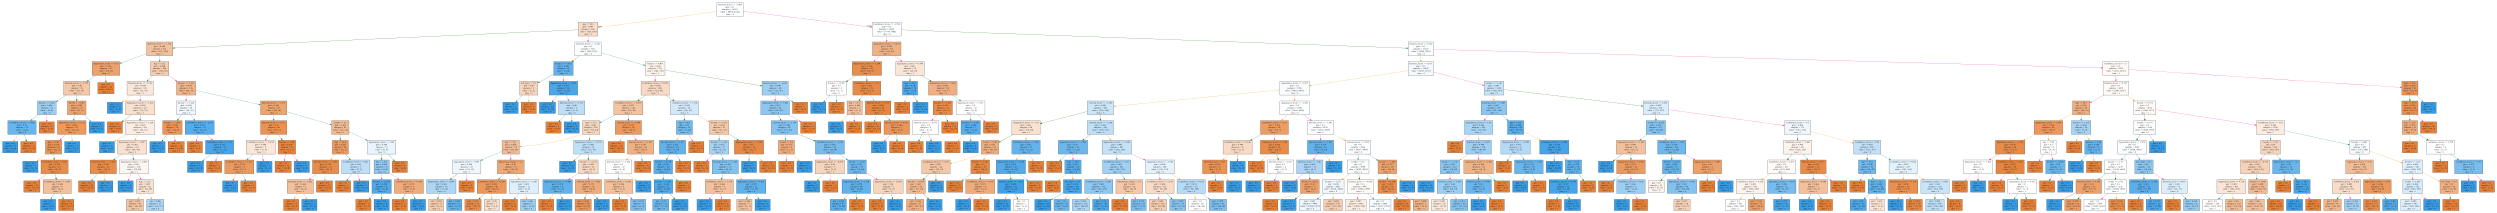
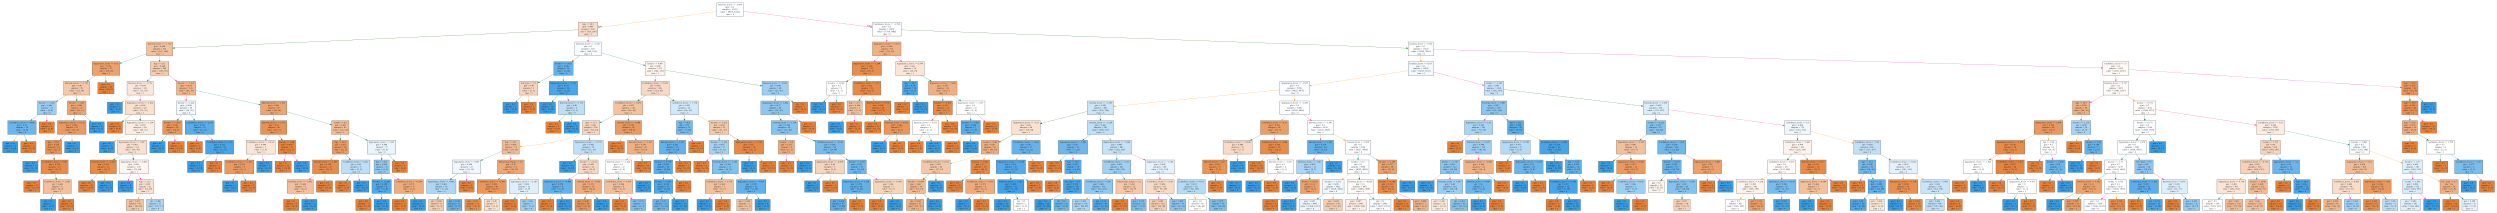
node "gini = 0.48 samples = 5 value = [2, 3] class = 0": fillcolor #52a9e8 -> #bddef6
node "gini = 0.498 samples = 15 value = [7, 8] class = 0": added
